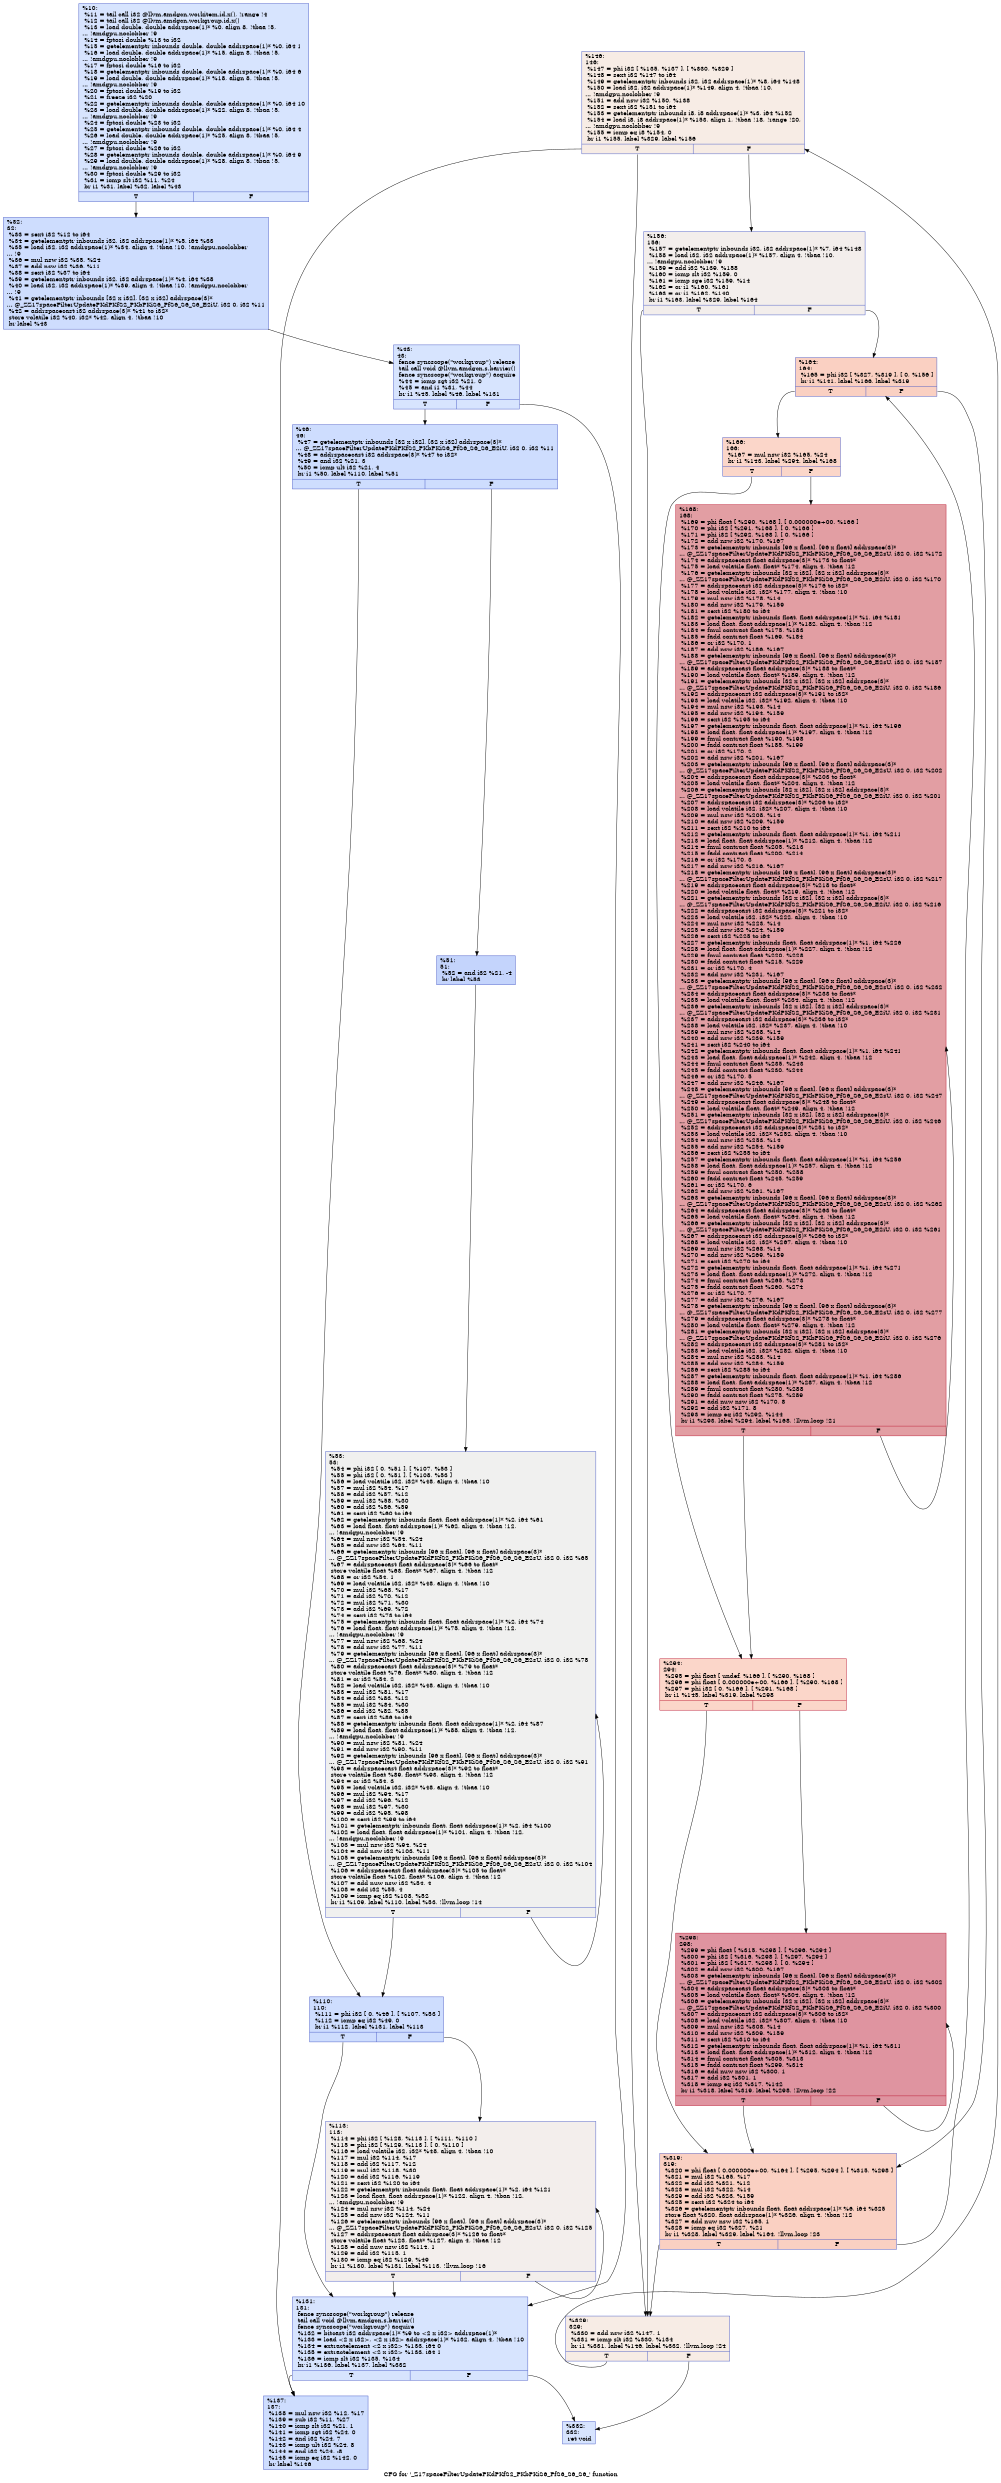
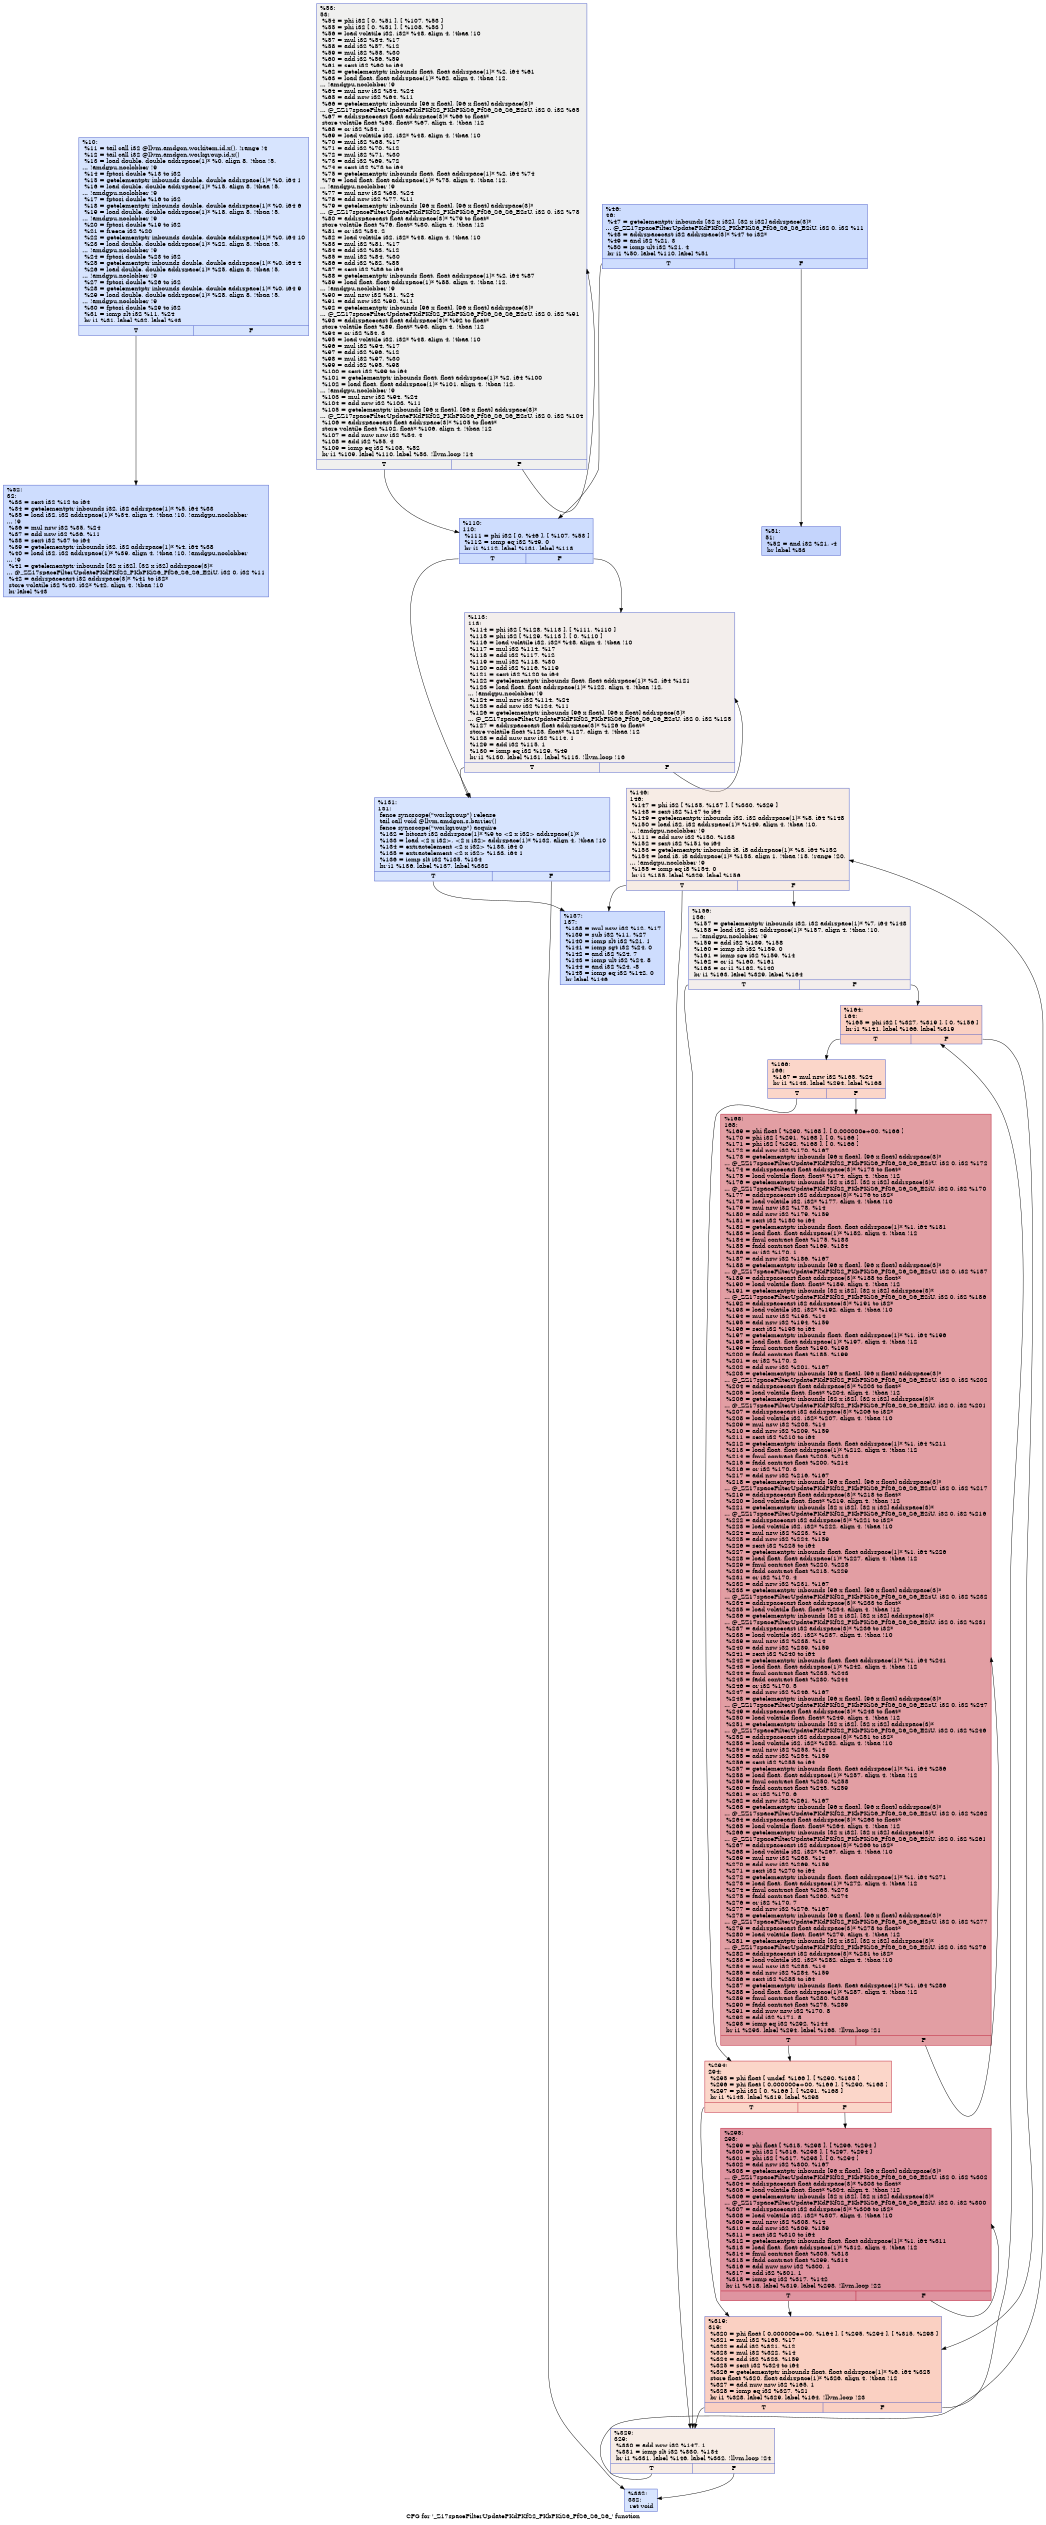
node "%146:": text "%151 = add nsw i32 %150, %138" -> "%111 = add nsw i32 %150, %138"
node "%43:": removed
edge "%51:" -> "%53:": removed
node "%319:": text "%329 = add i32 %323, %159" -> "%324 = add i32 %323, %159"
